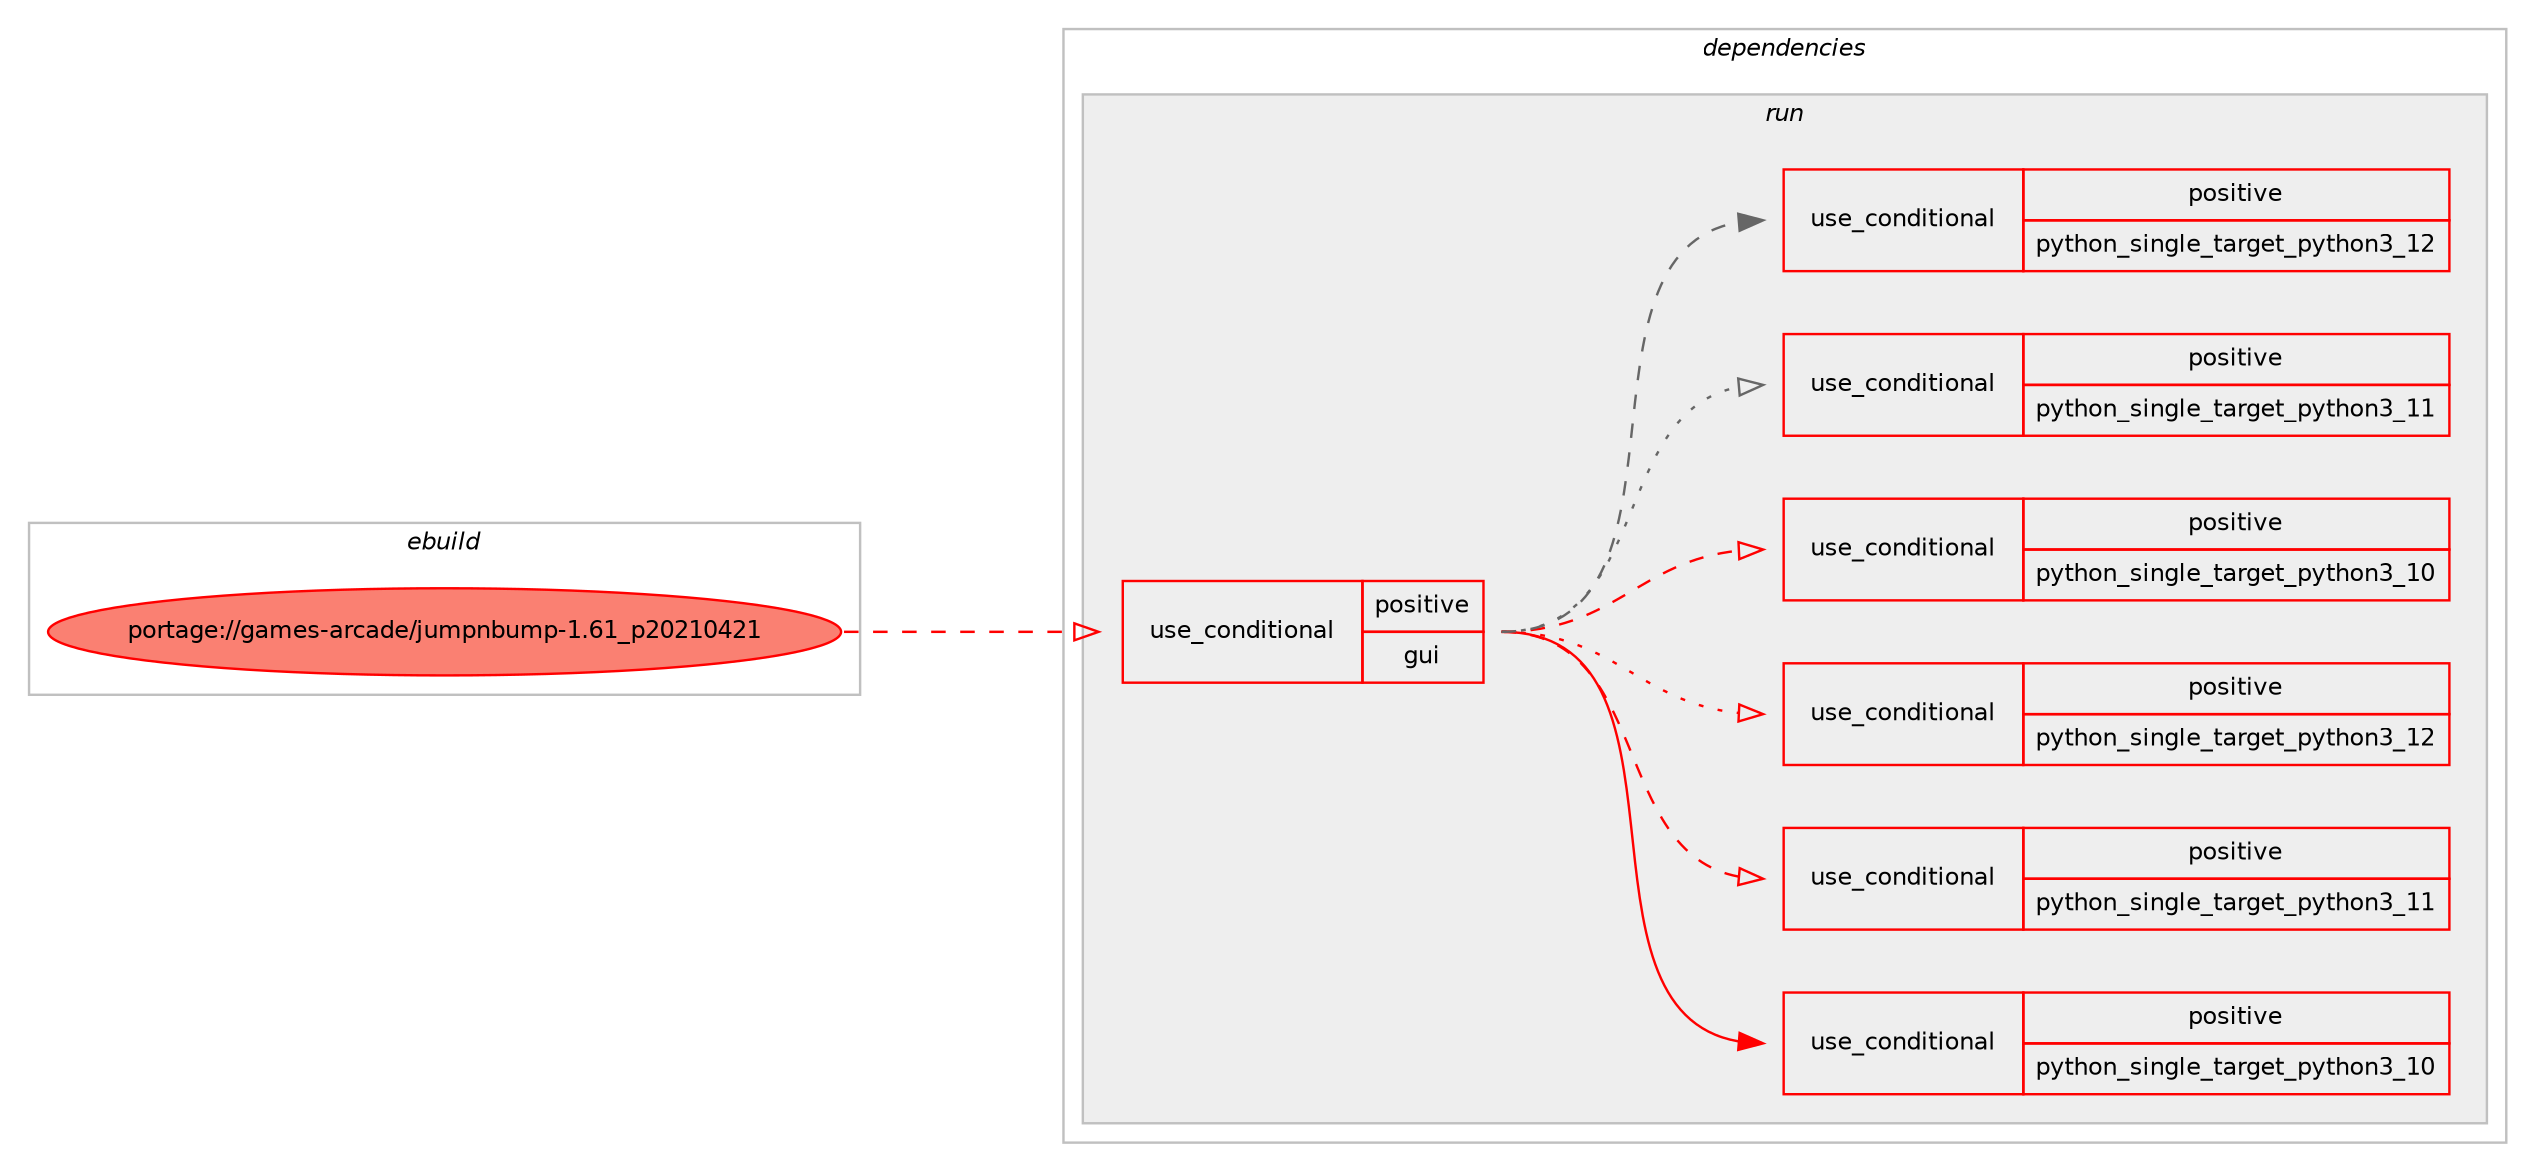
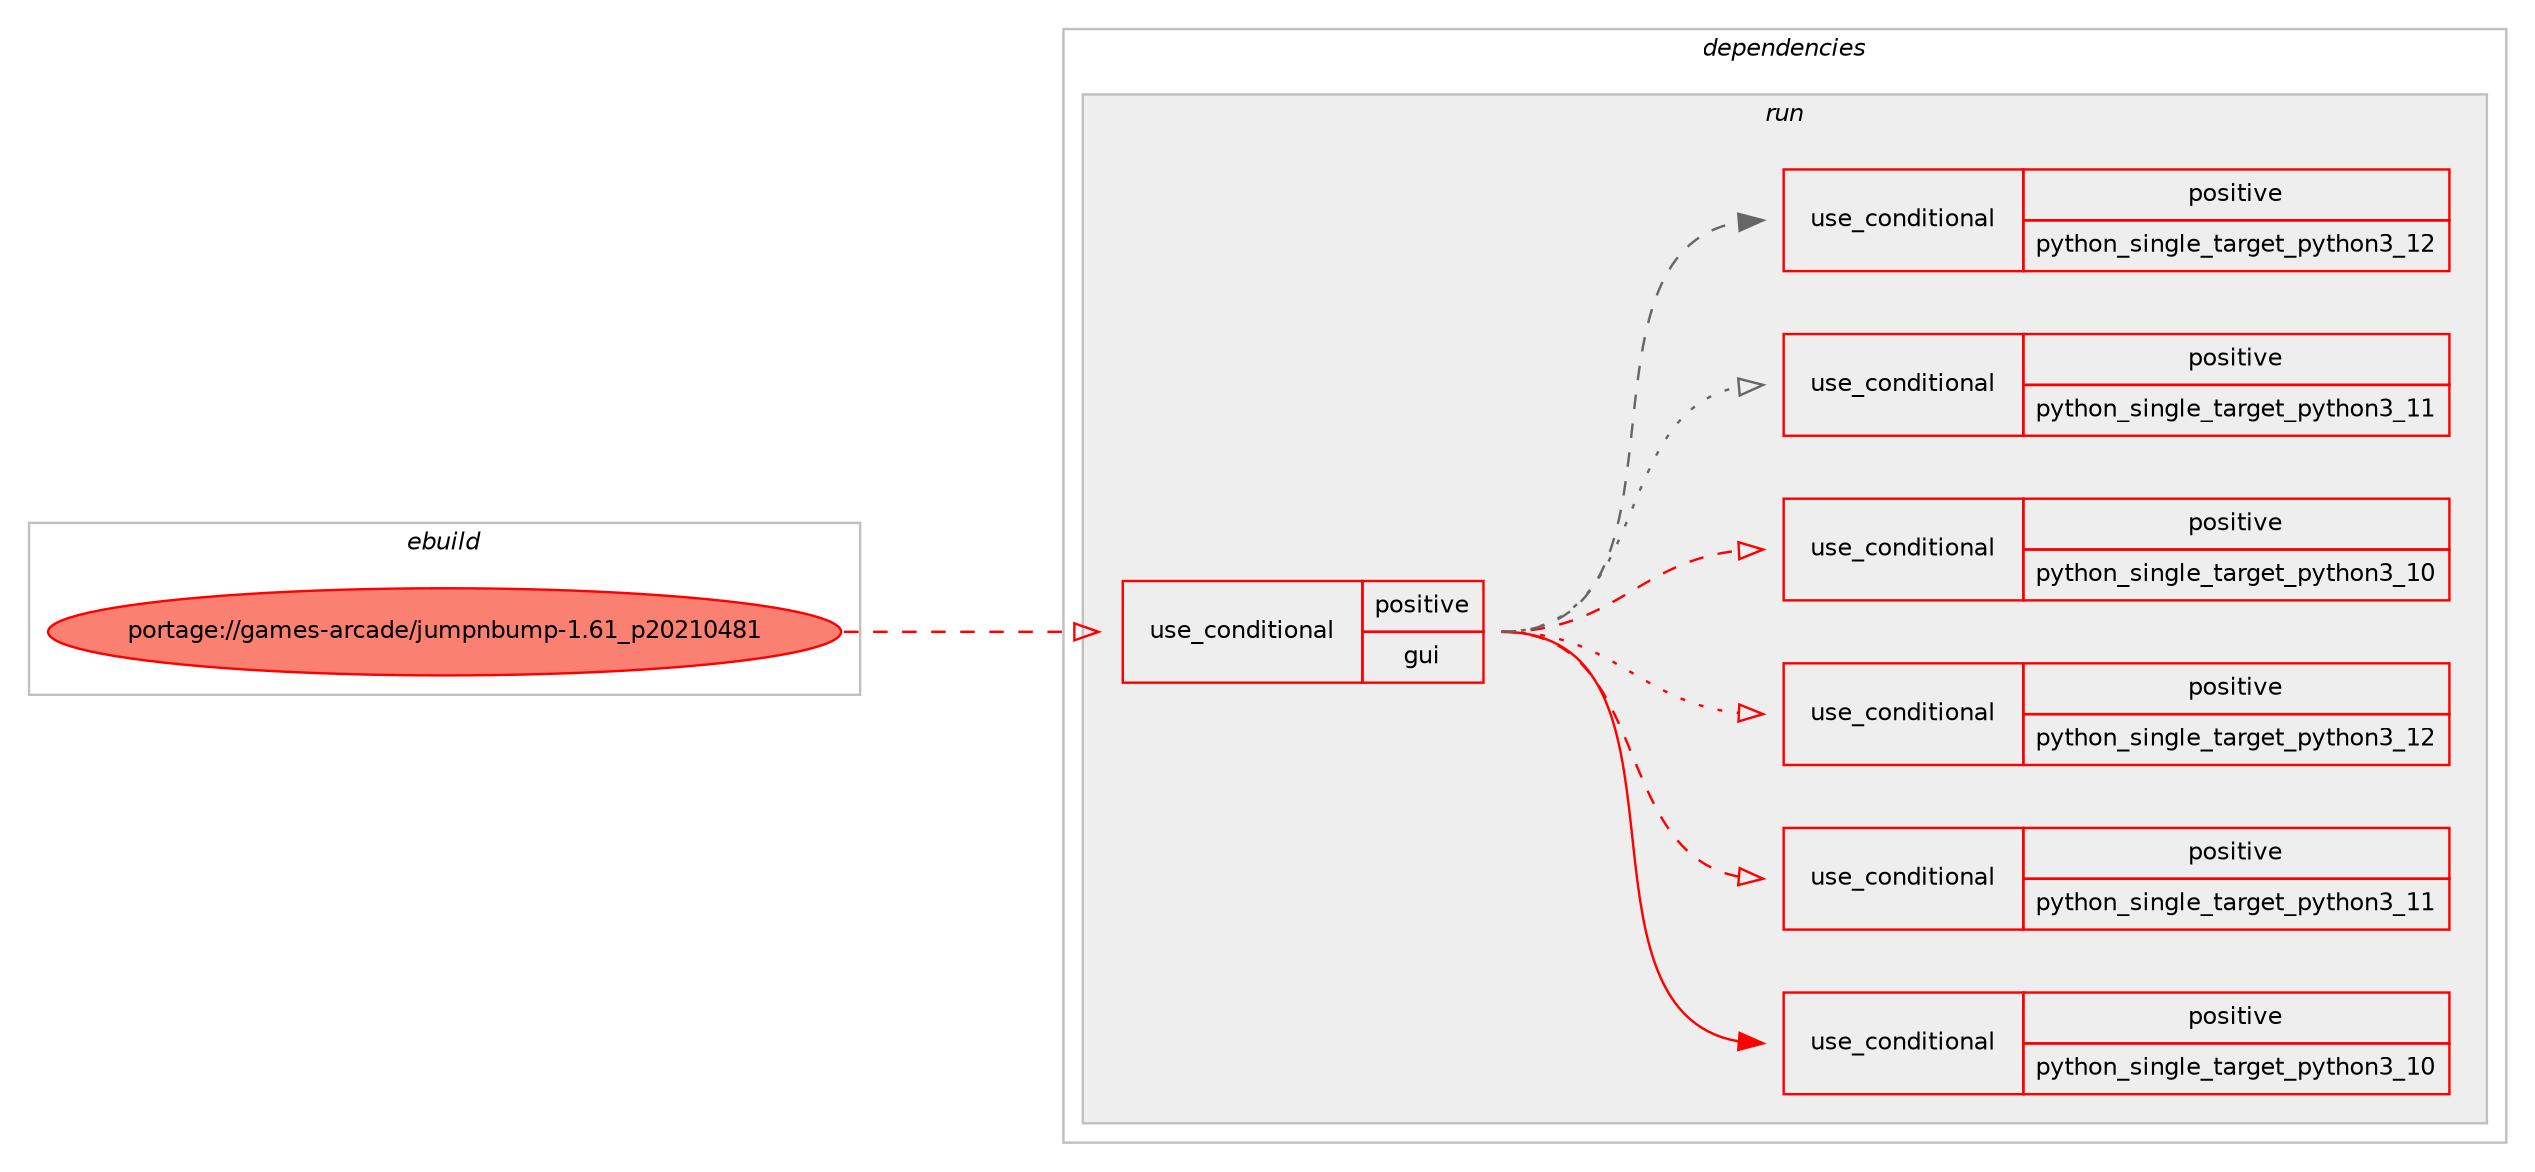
node "portage://games-arcade/jumpnbump-1.61_p20210421": label "portage://games-arcade/jumpnbump-1.61_p20210421" -> "portage://games-arcade/jumpnbump-1.61_p20210481"
